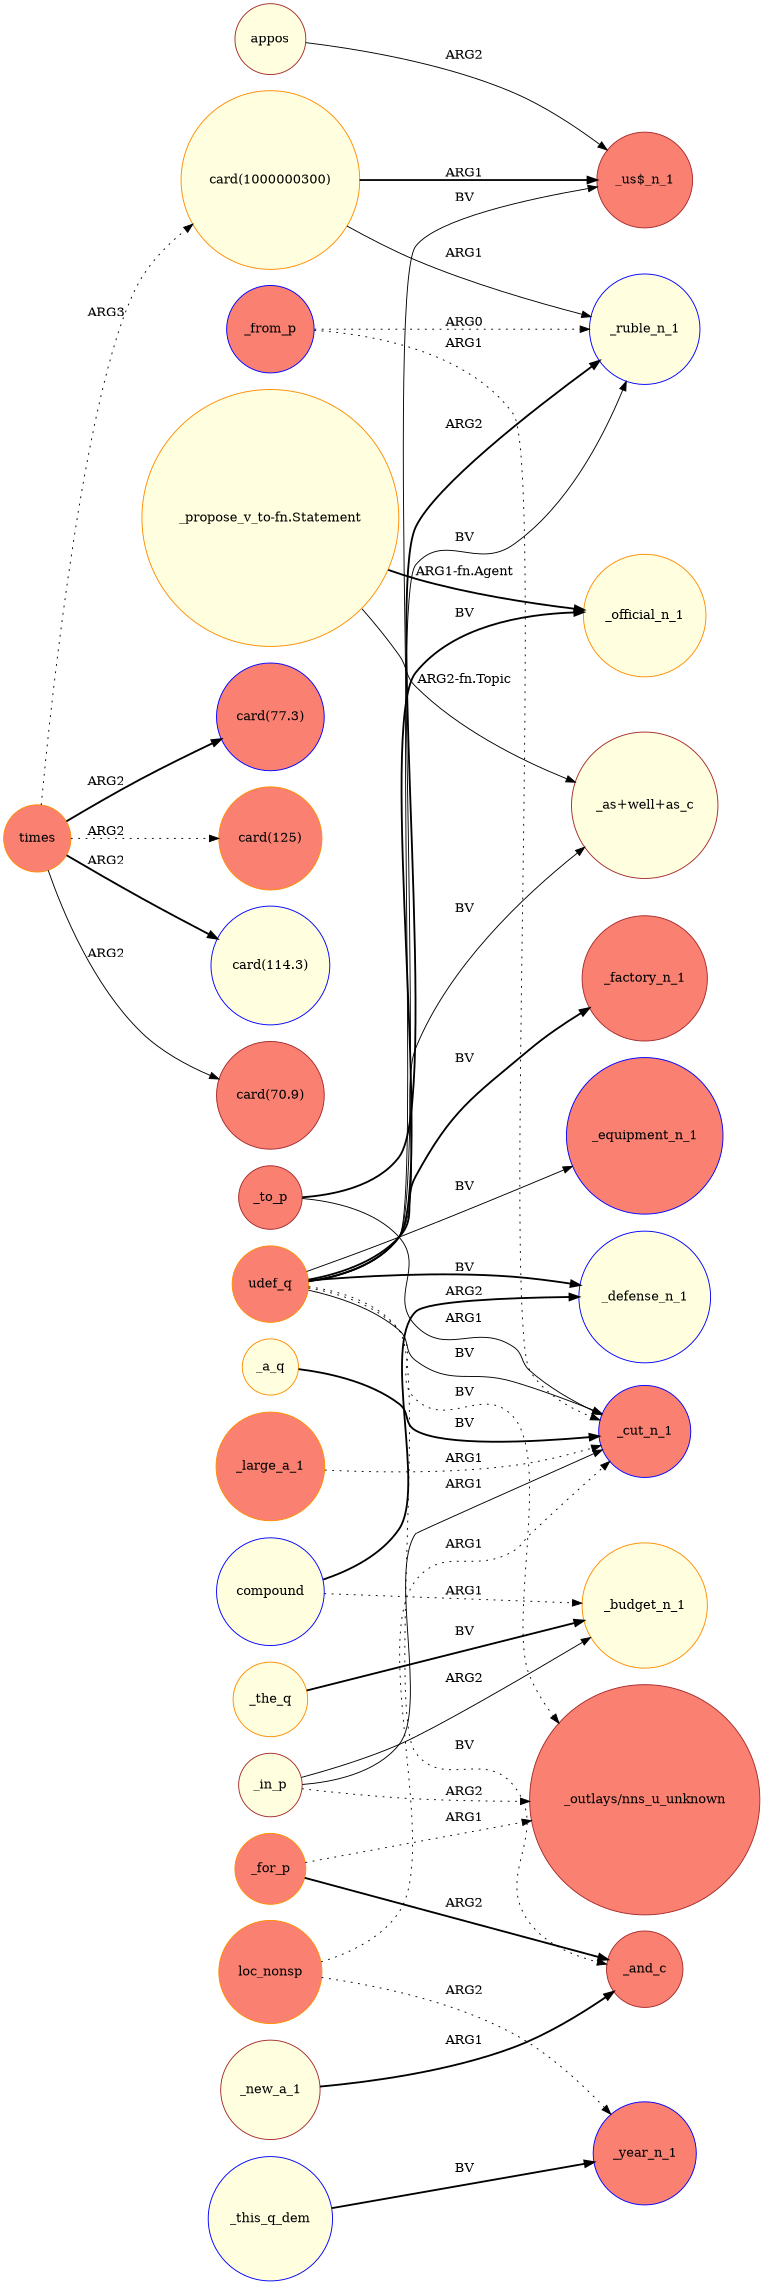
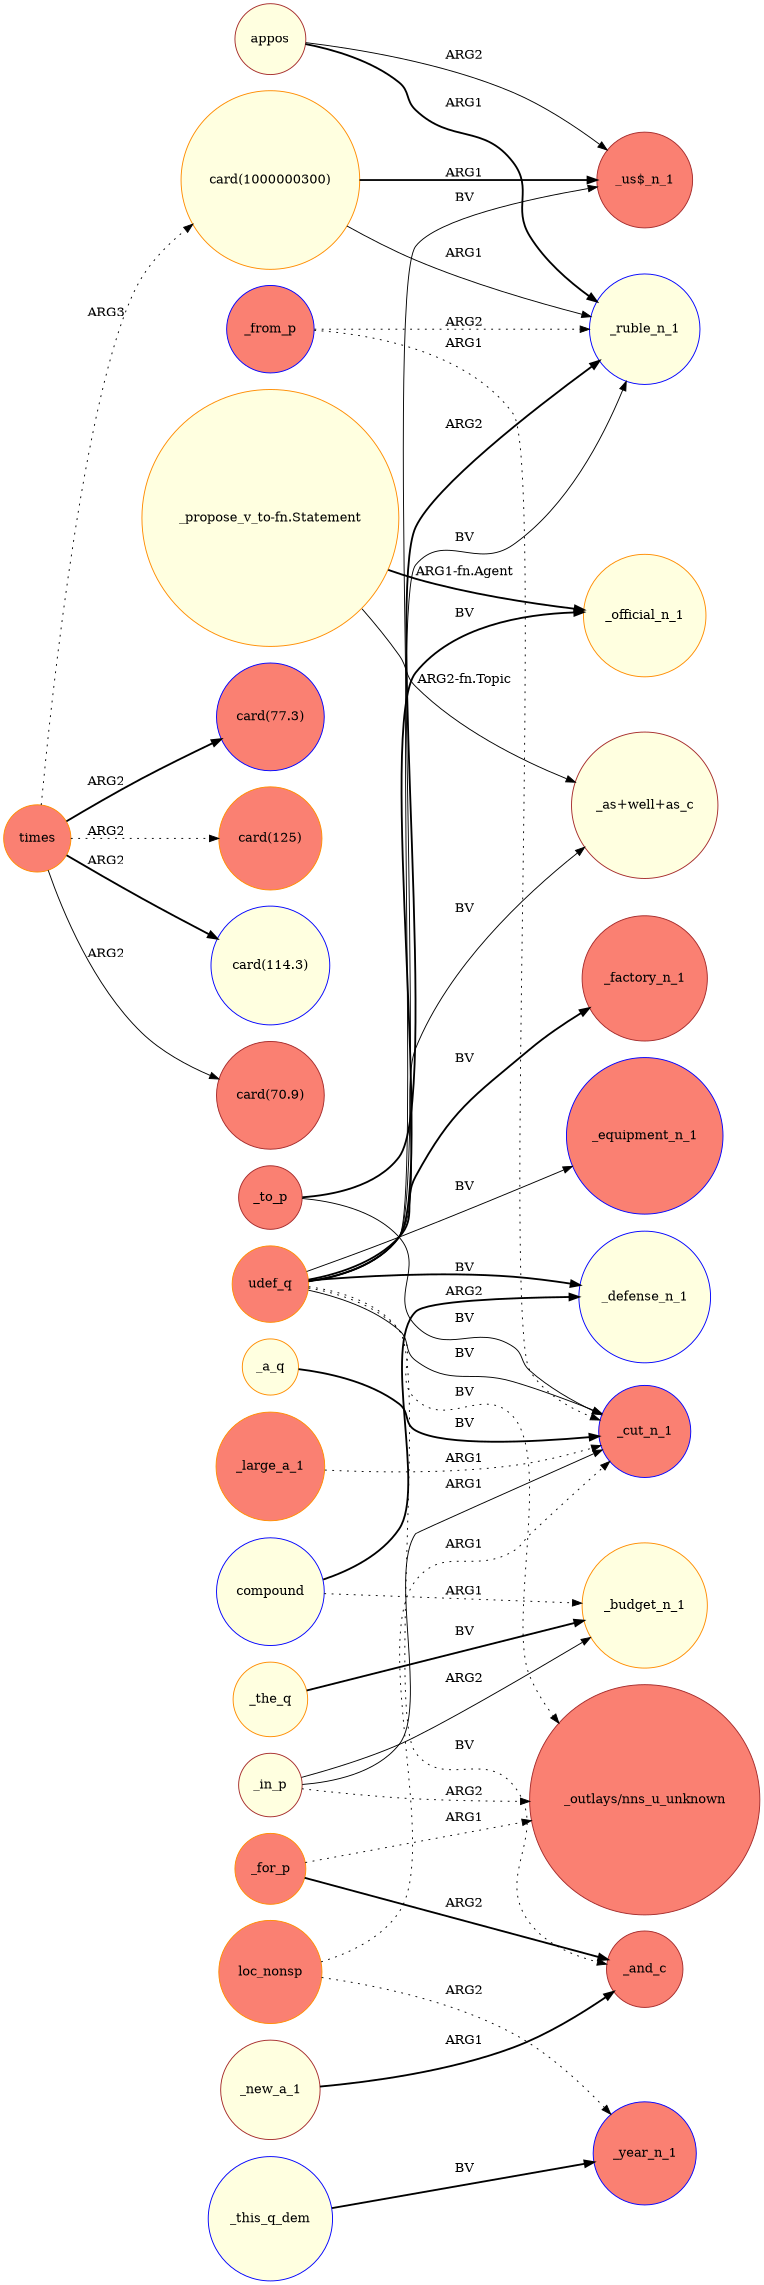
edge "appos" -> "_ruble_n_1": added, label "ARG1"
edge "_from_p" -> "_ruble_n_1": label "ARG0" -> "ARG2"
edge "_to_p" -> "_cut_n_1": label "ARG1" -> "BV"
